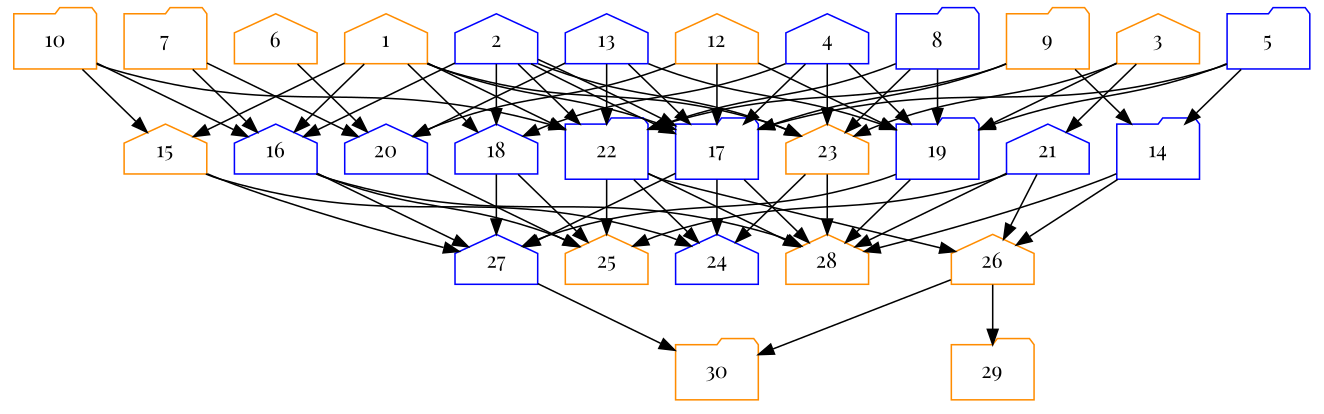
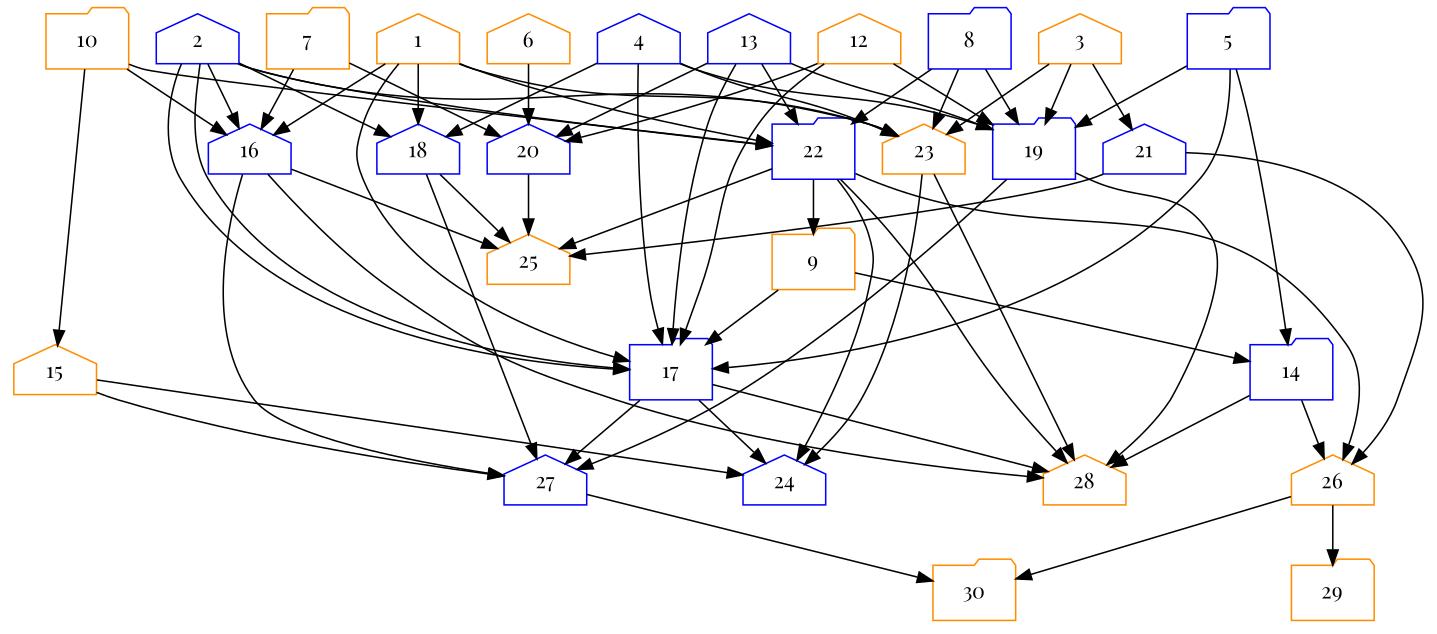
edge "9" -> "22": reversed
edge "1" -> "15": removed
edge "21" -> "28": removed
